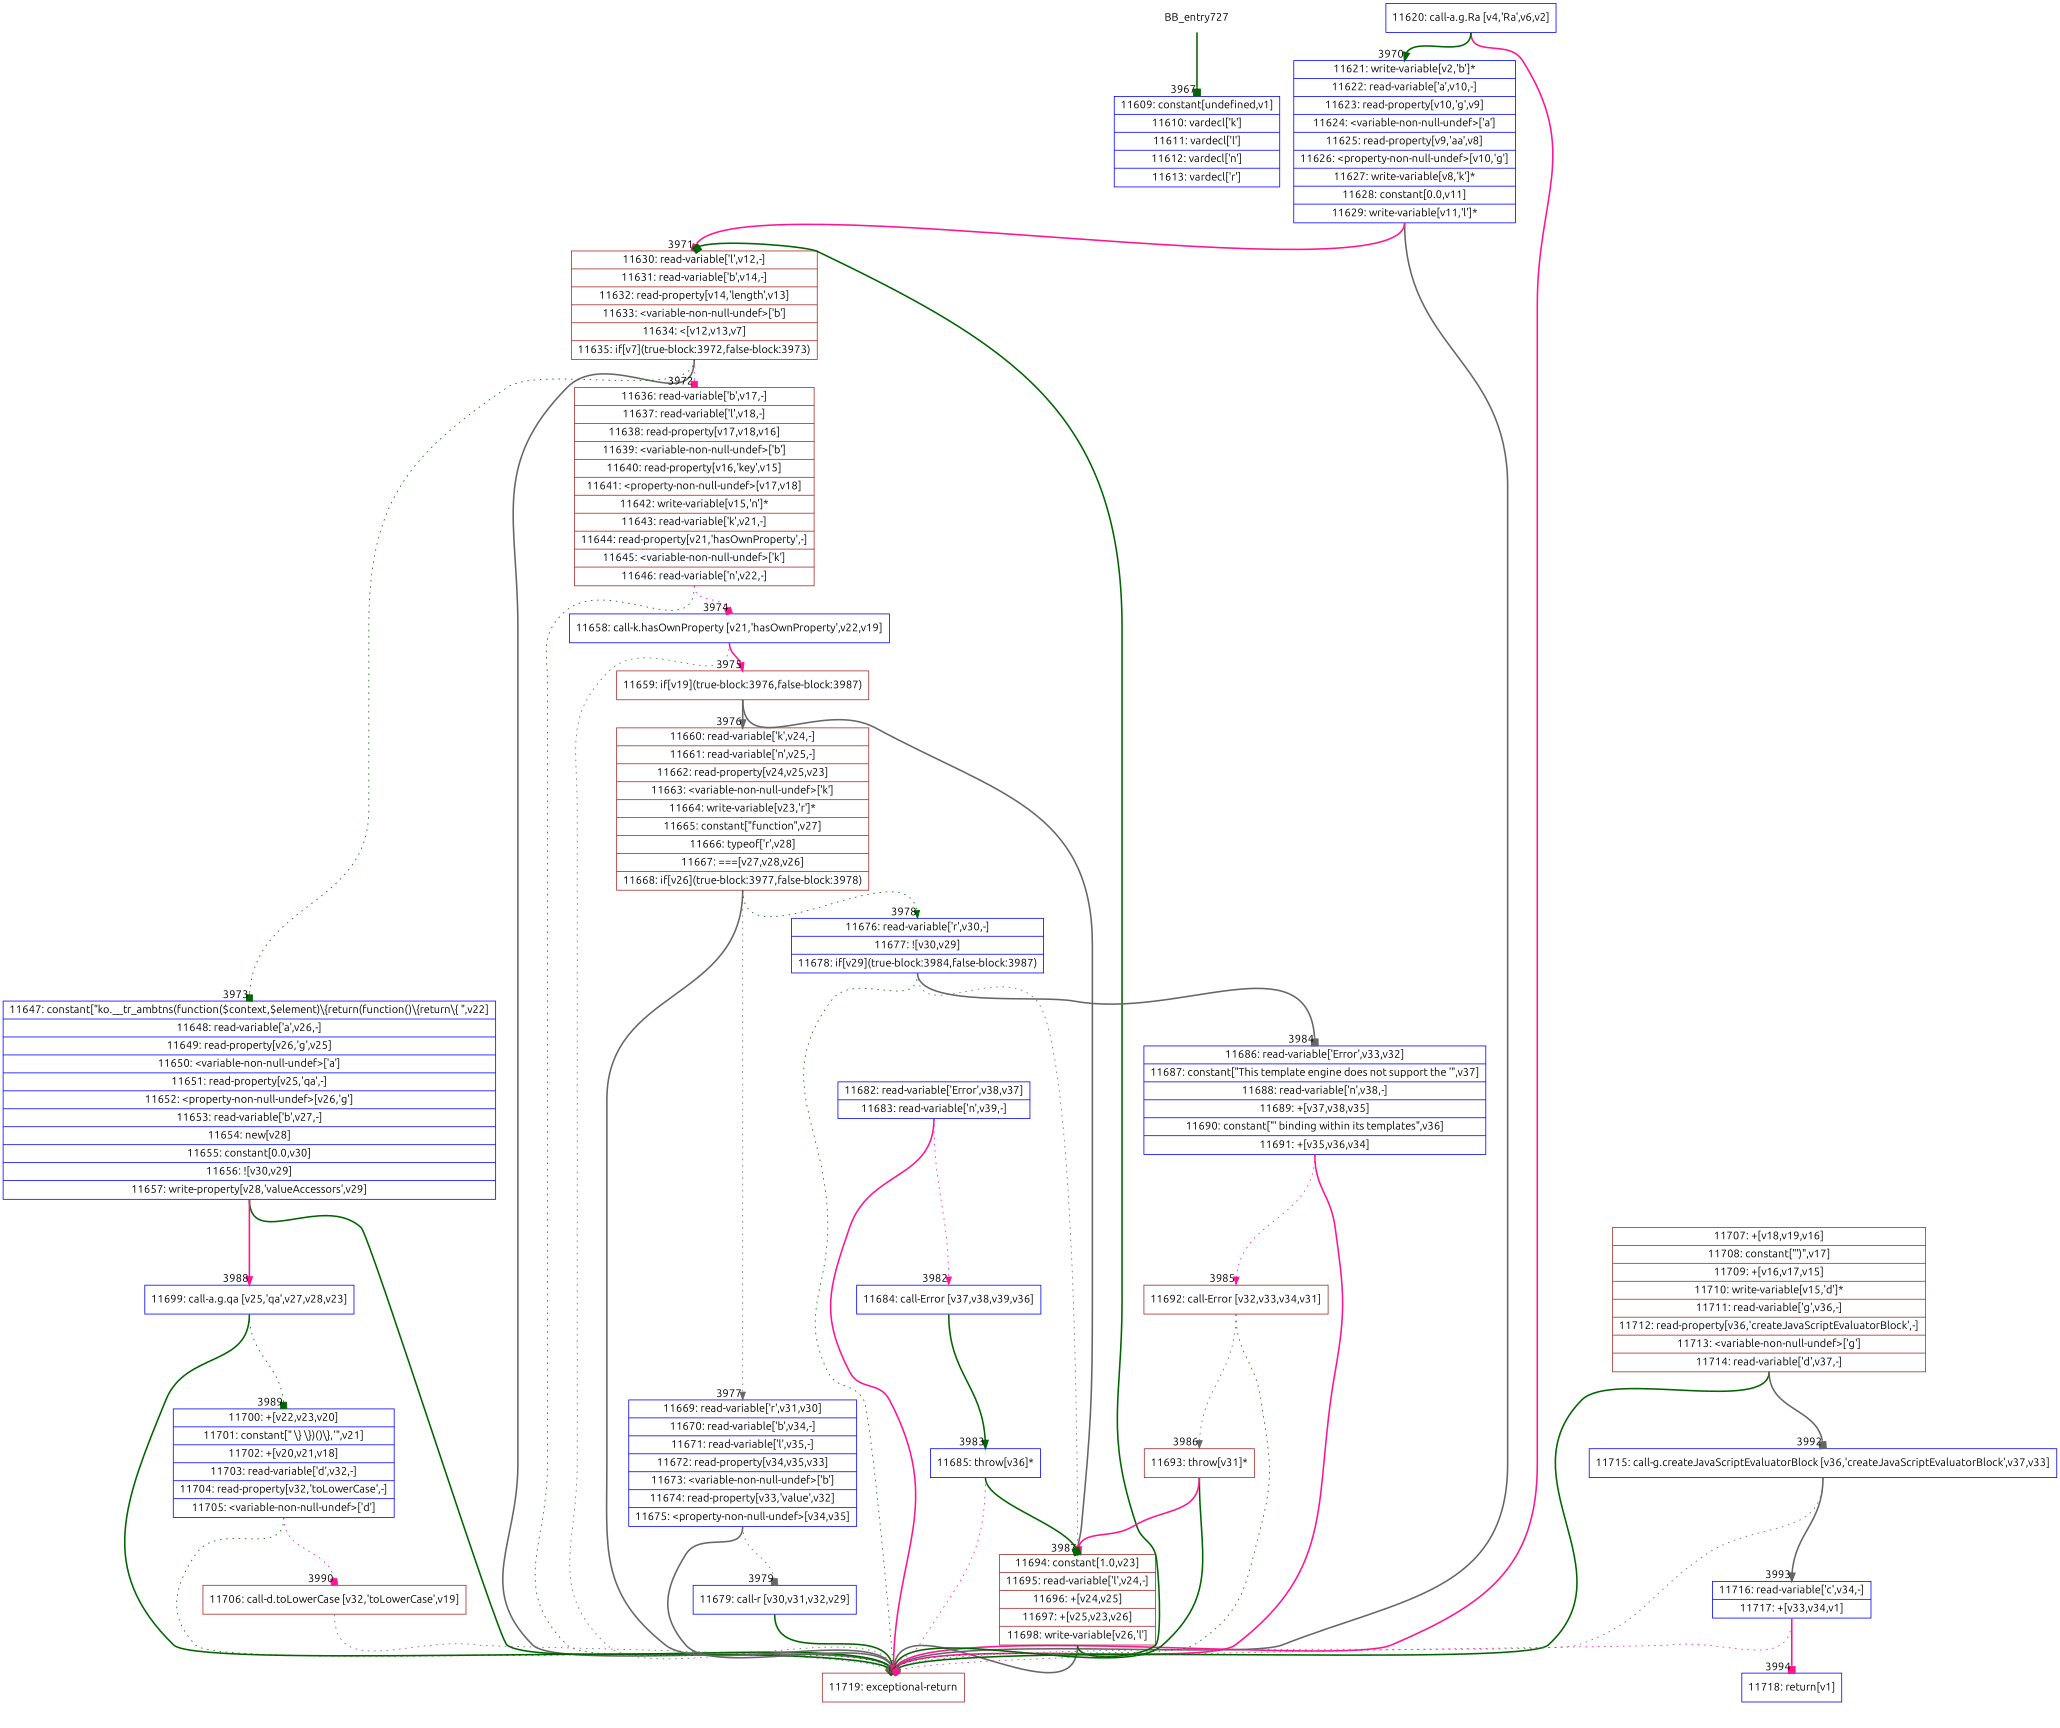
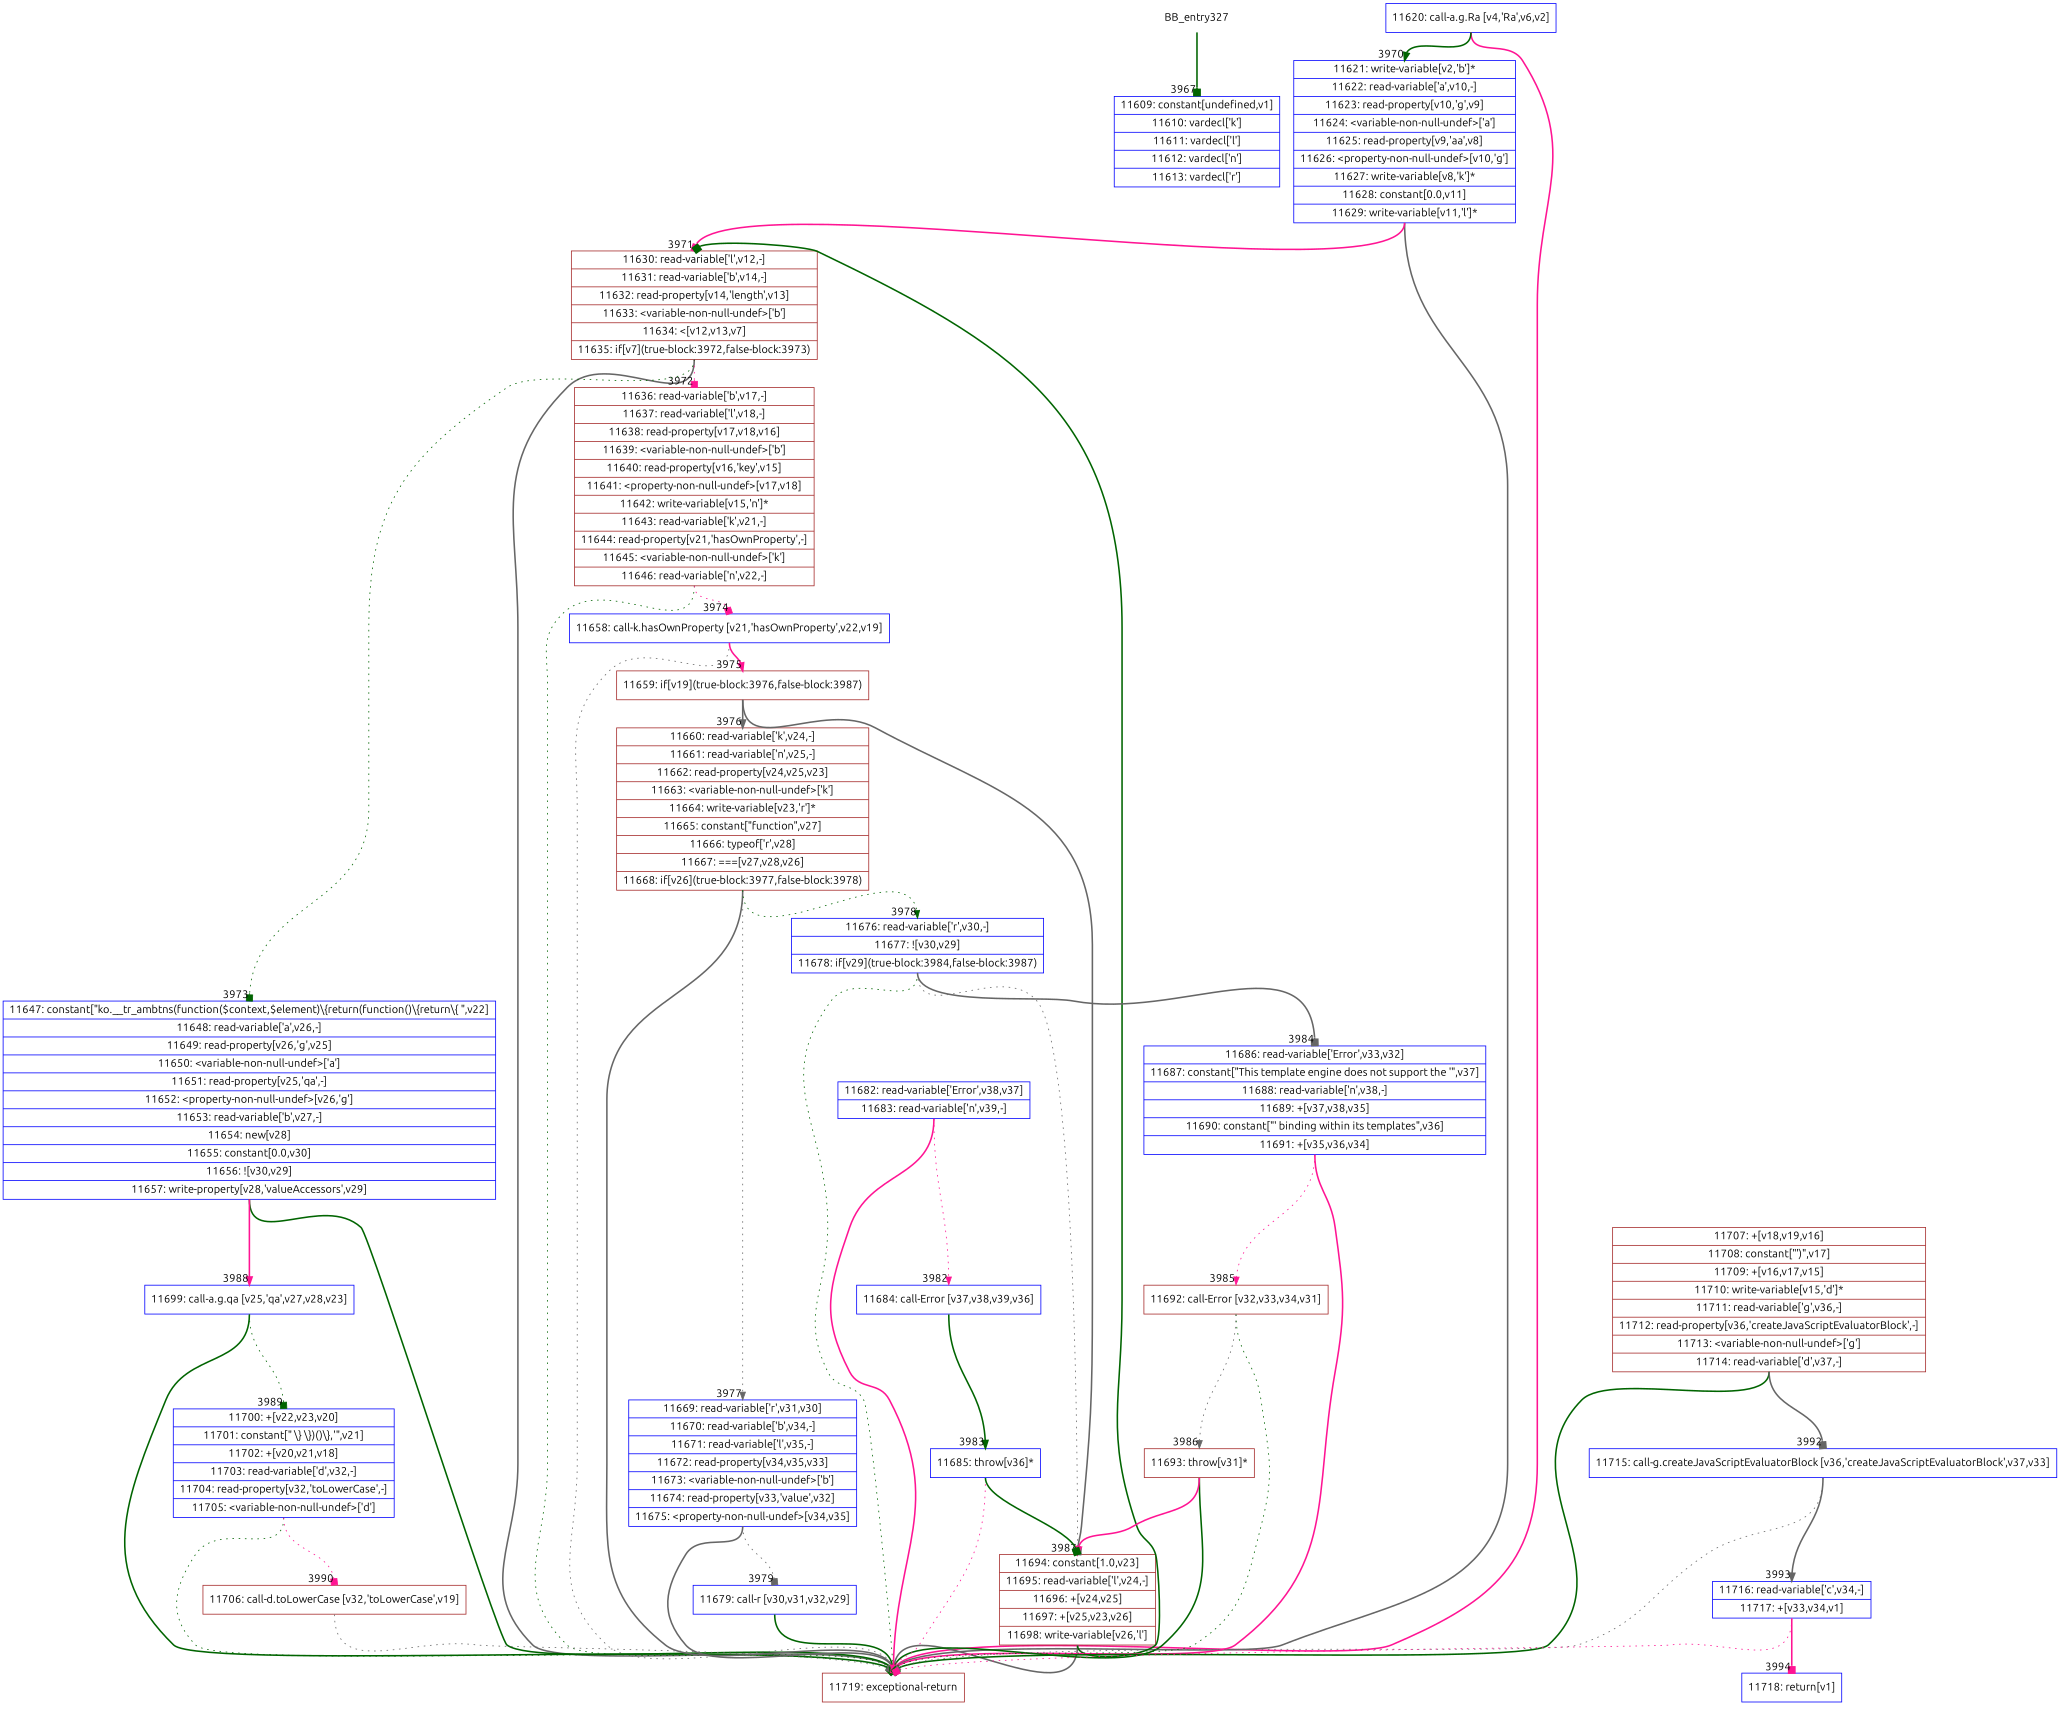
node "BB_entry727": label "BB_entry727" -> "BB_entry327"
